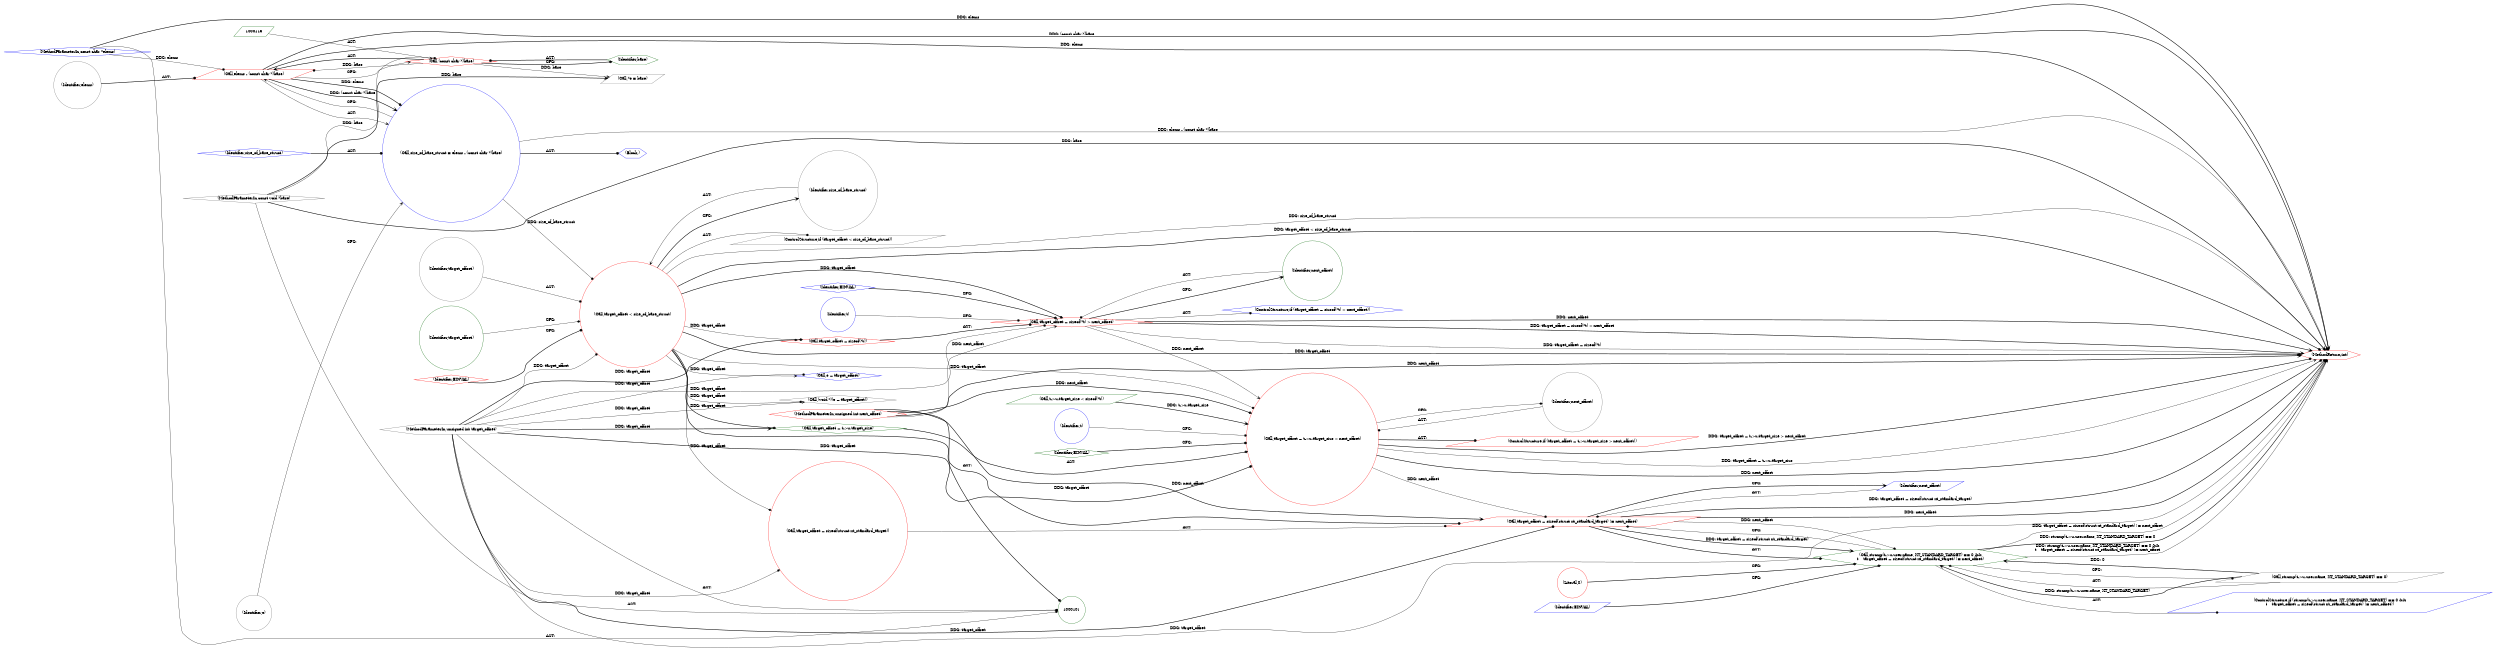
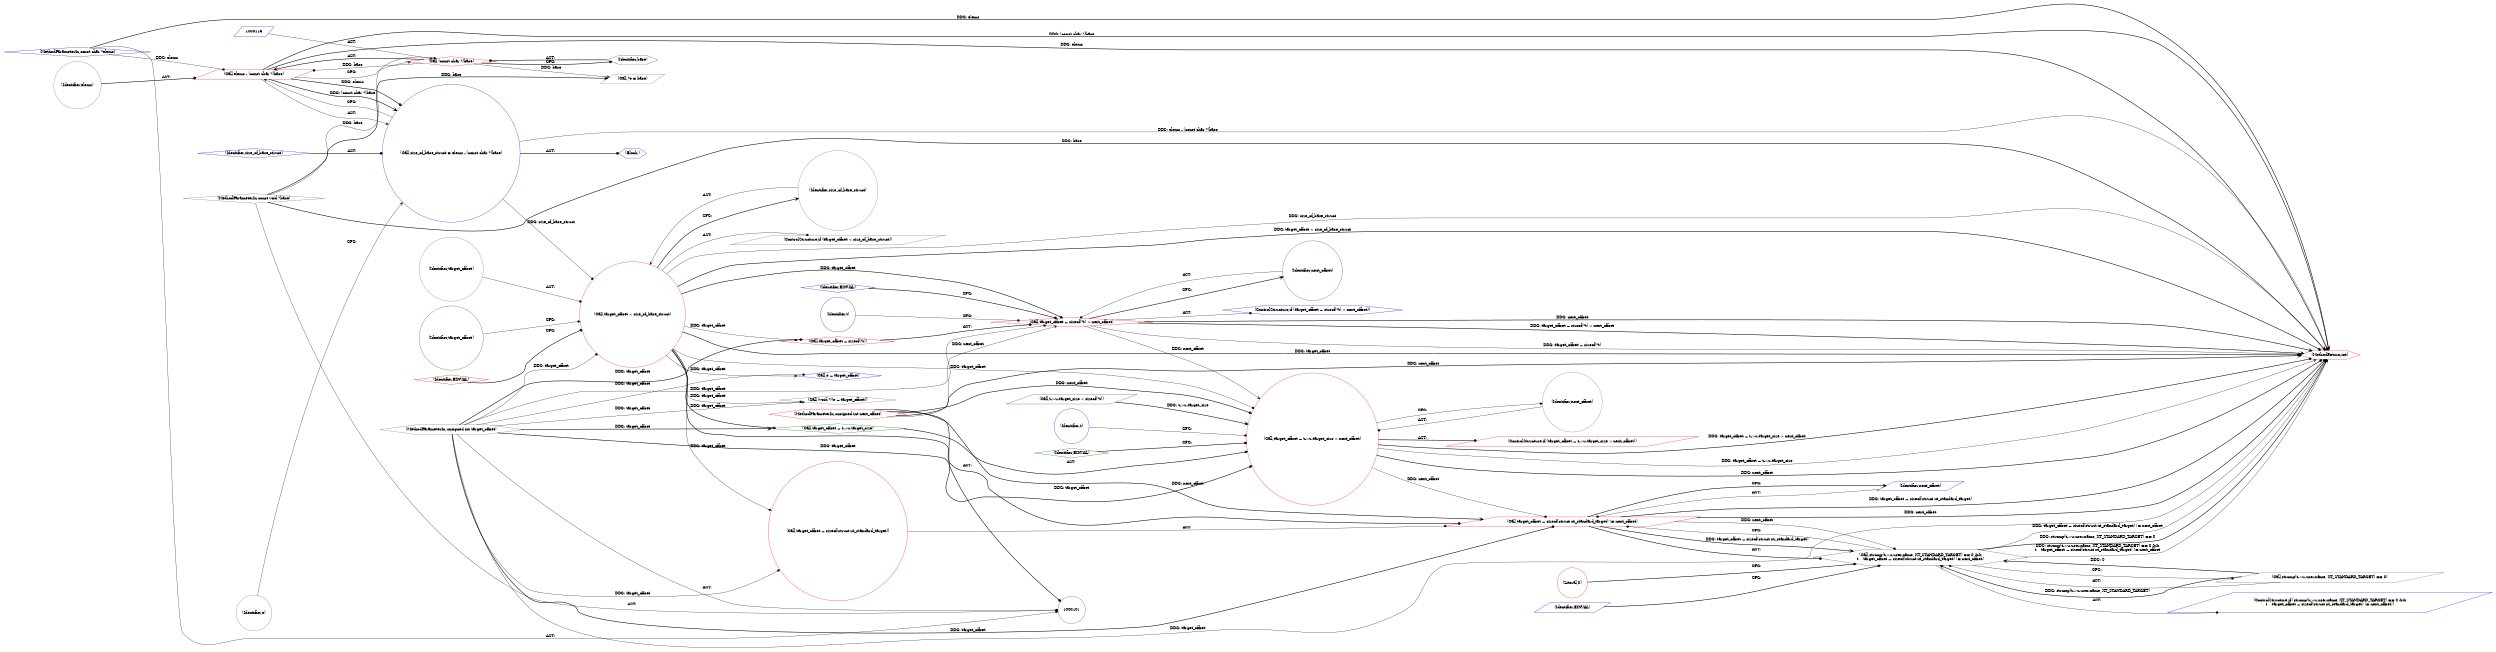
node "1000113": color darkgreen -> blue
